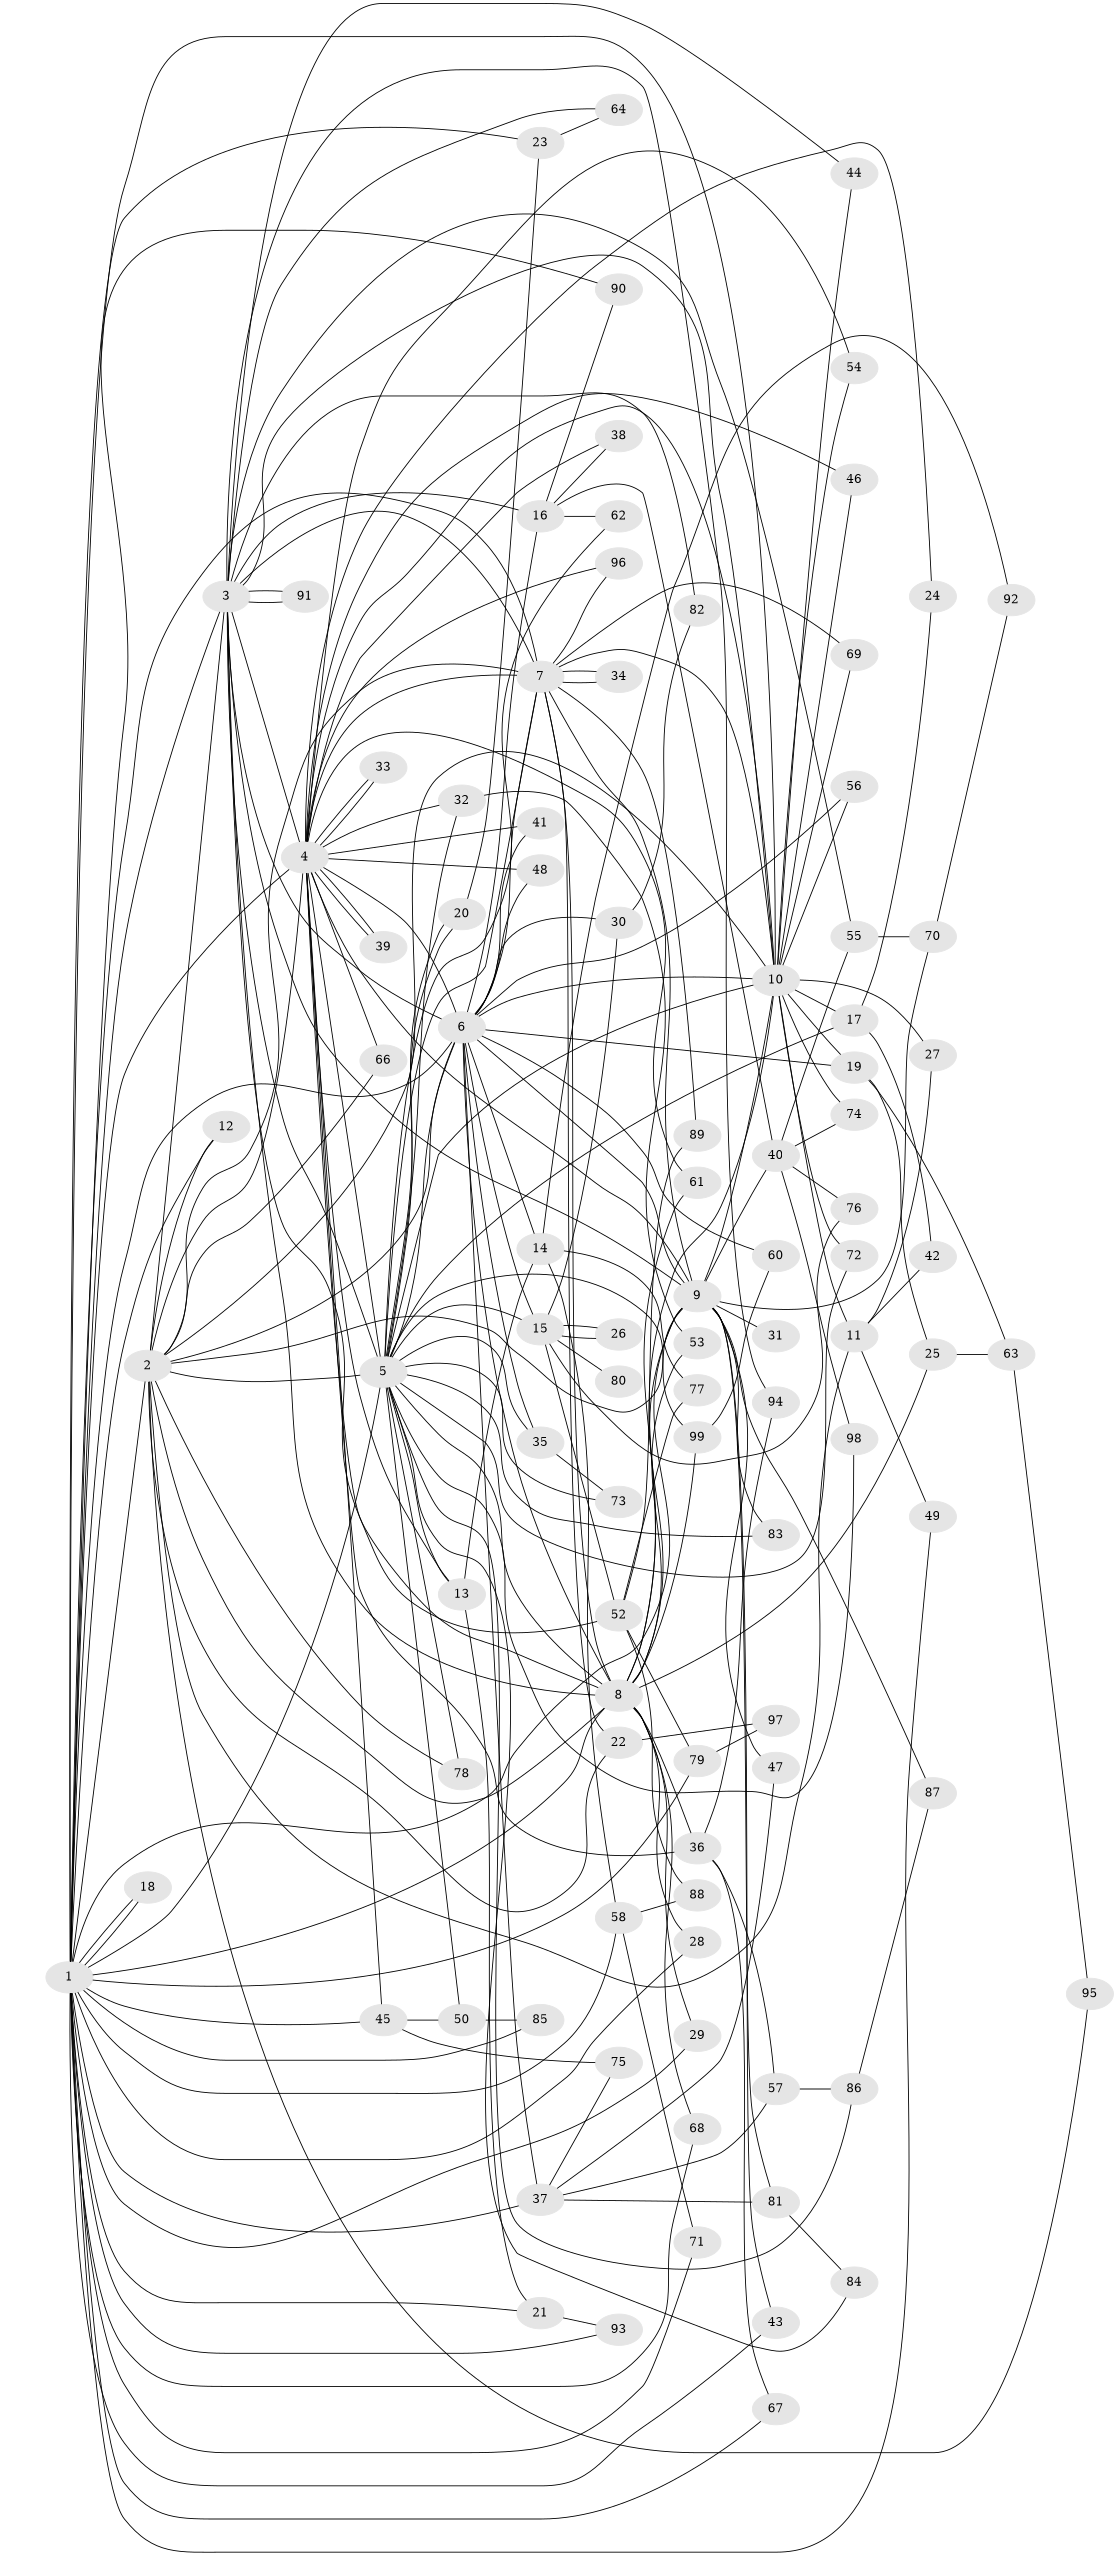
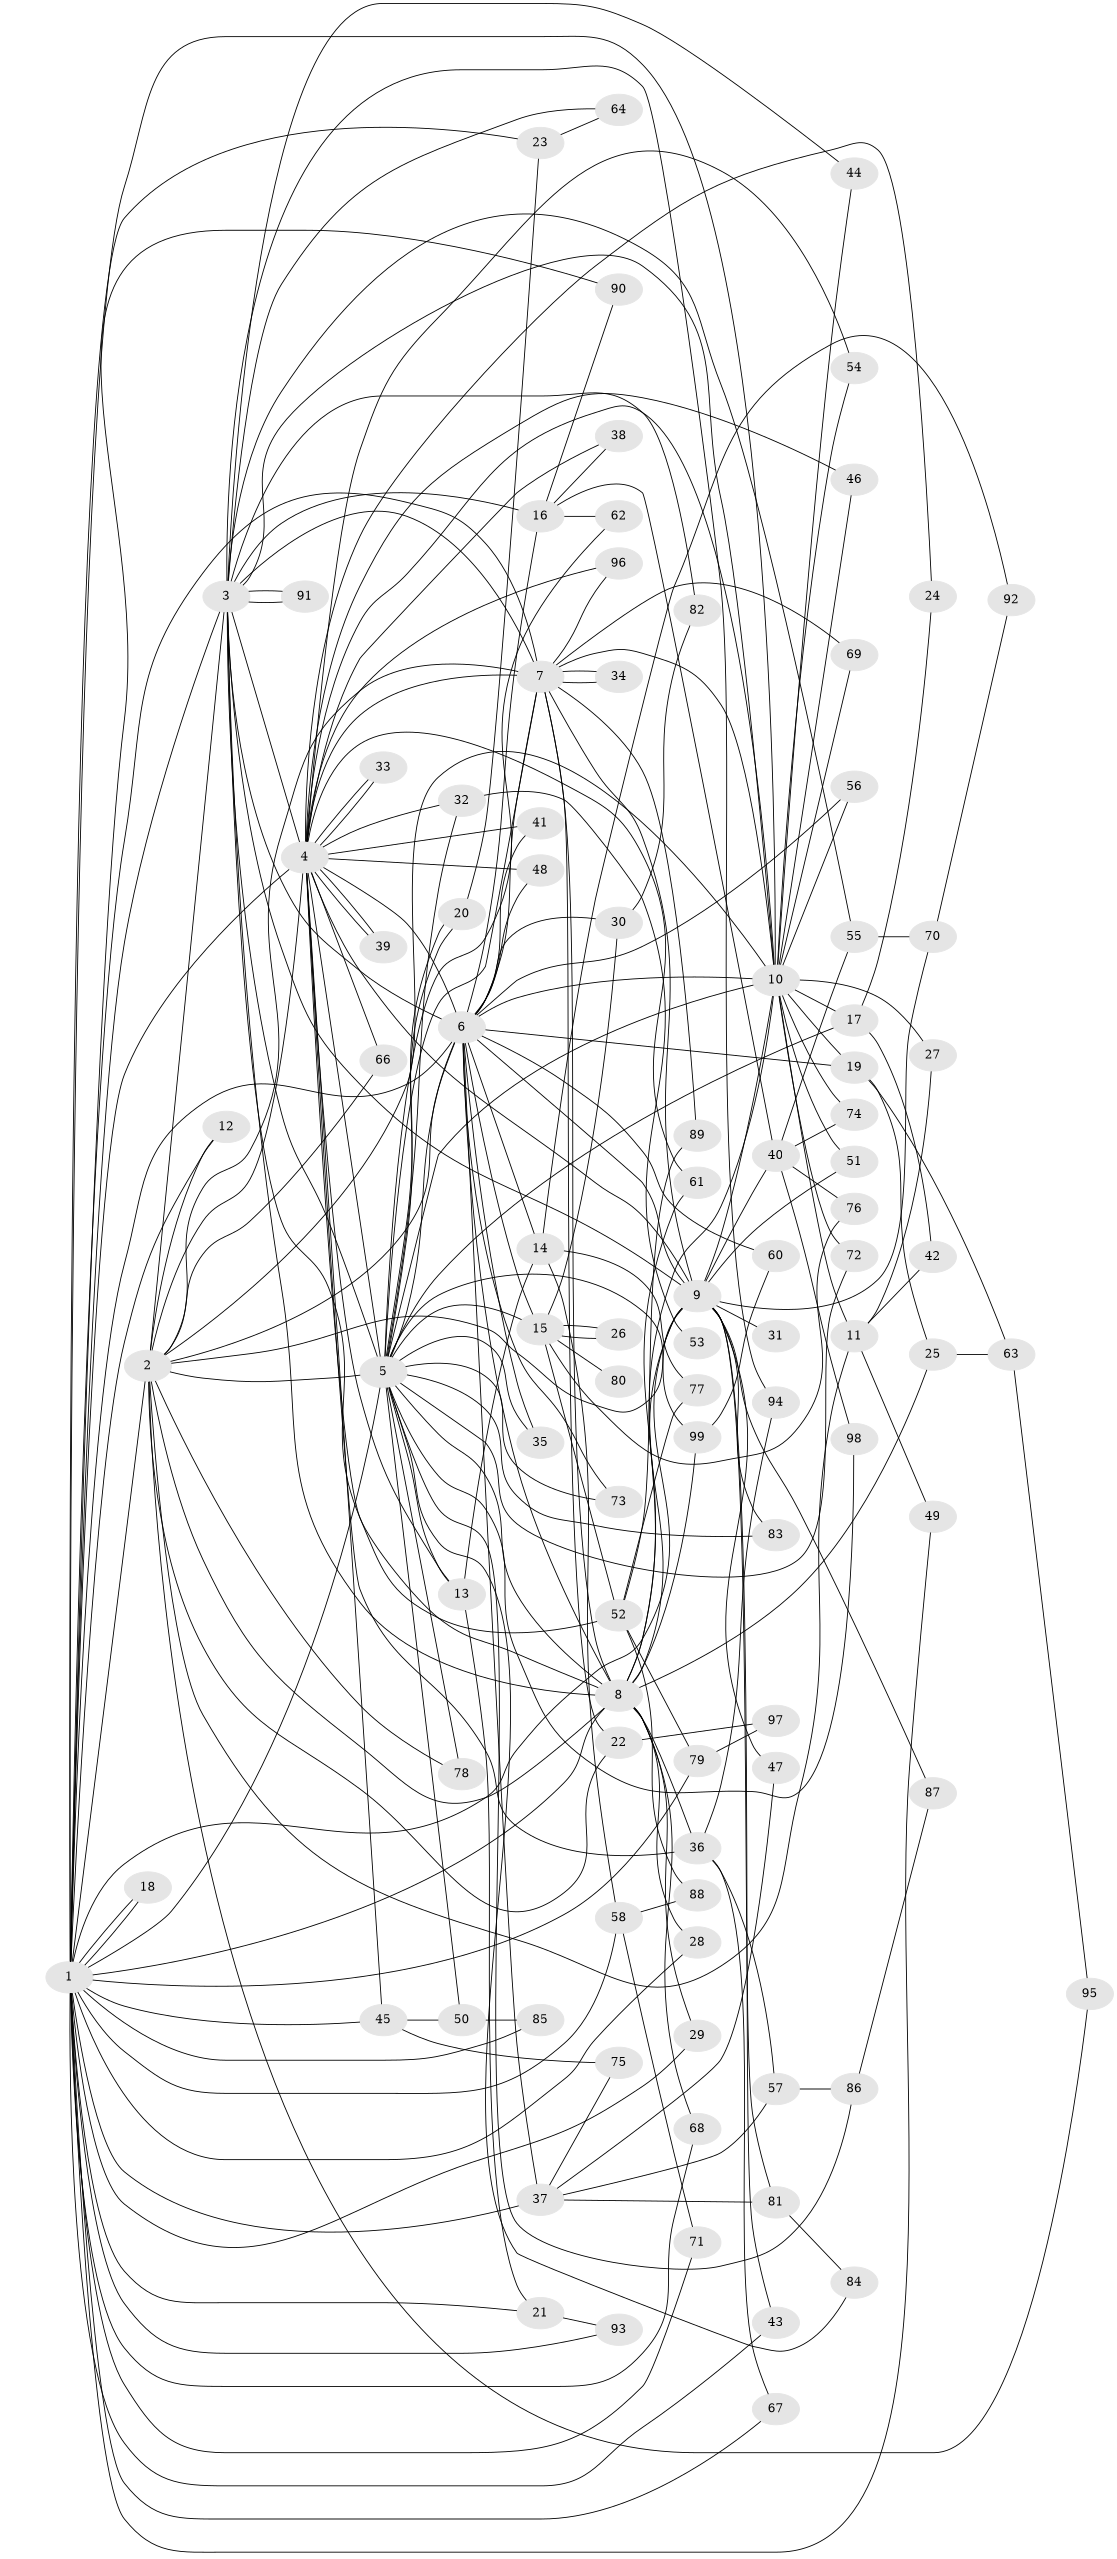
node "51": added
edge "35" -- "73": now "6" -- "73"
edge "53" -- "8": removed
